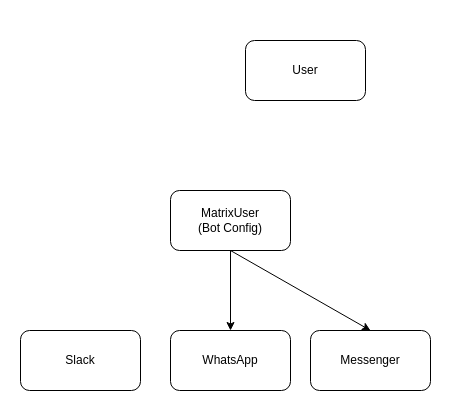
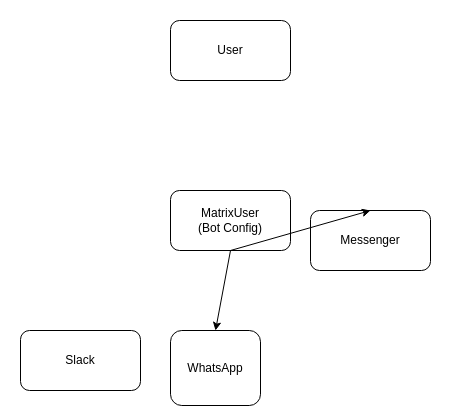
node "User": moved (306, 71) -> (231, 51)
node "WhatsApp": size 120x60 -> 90x75
node "Messenger": moved (371, 361) -> (371, 241)
